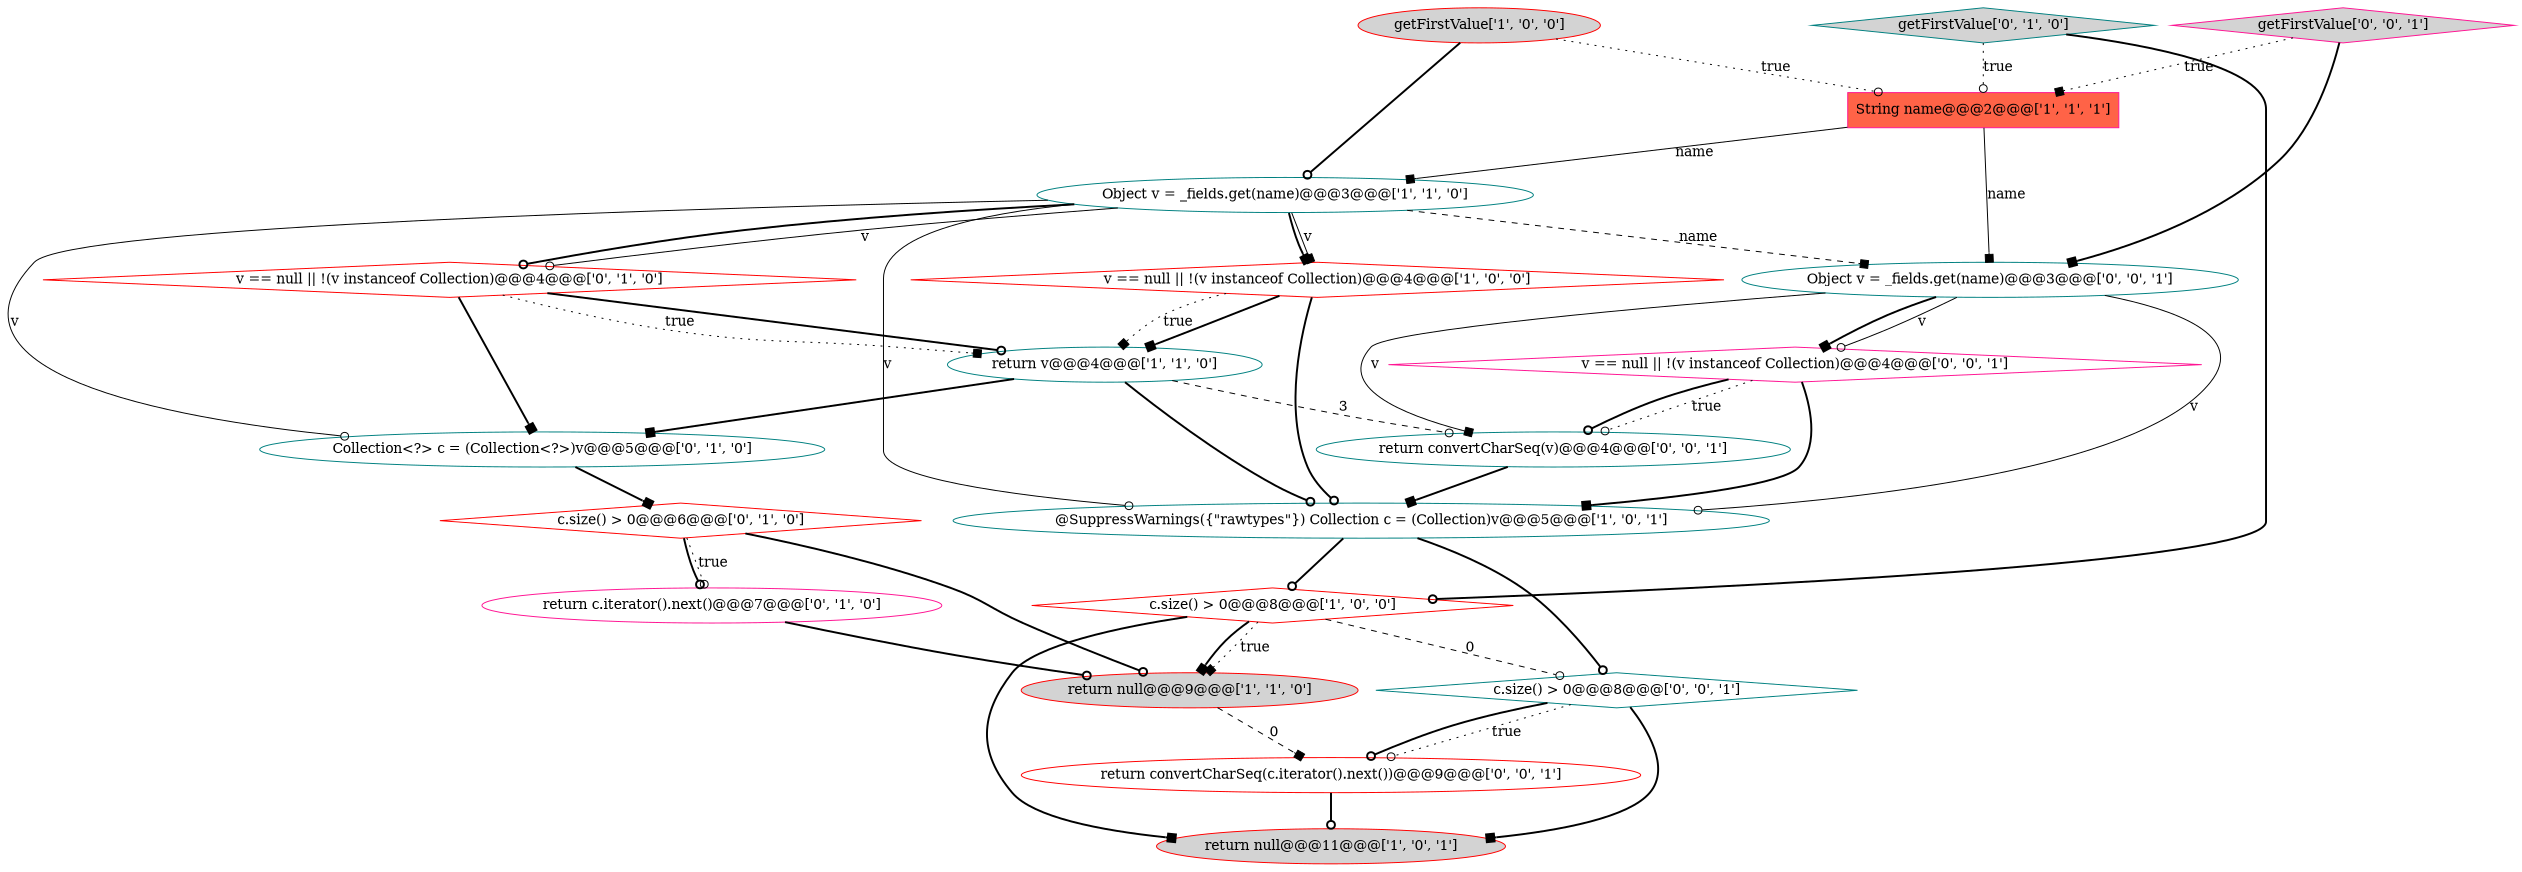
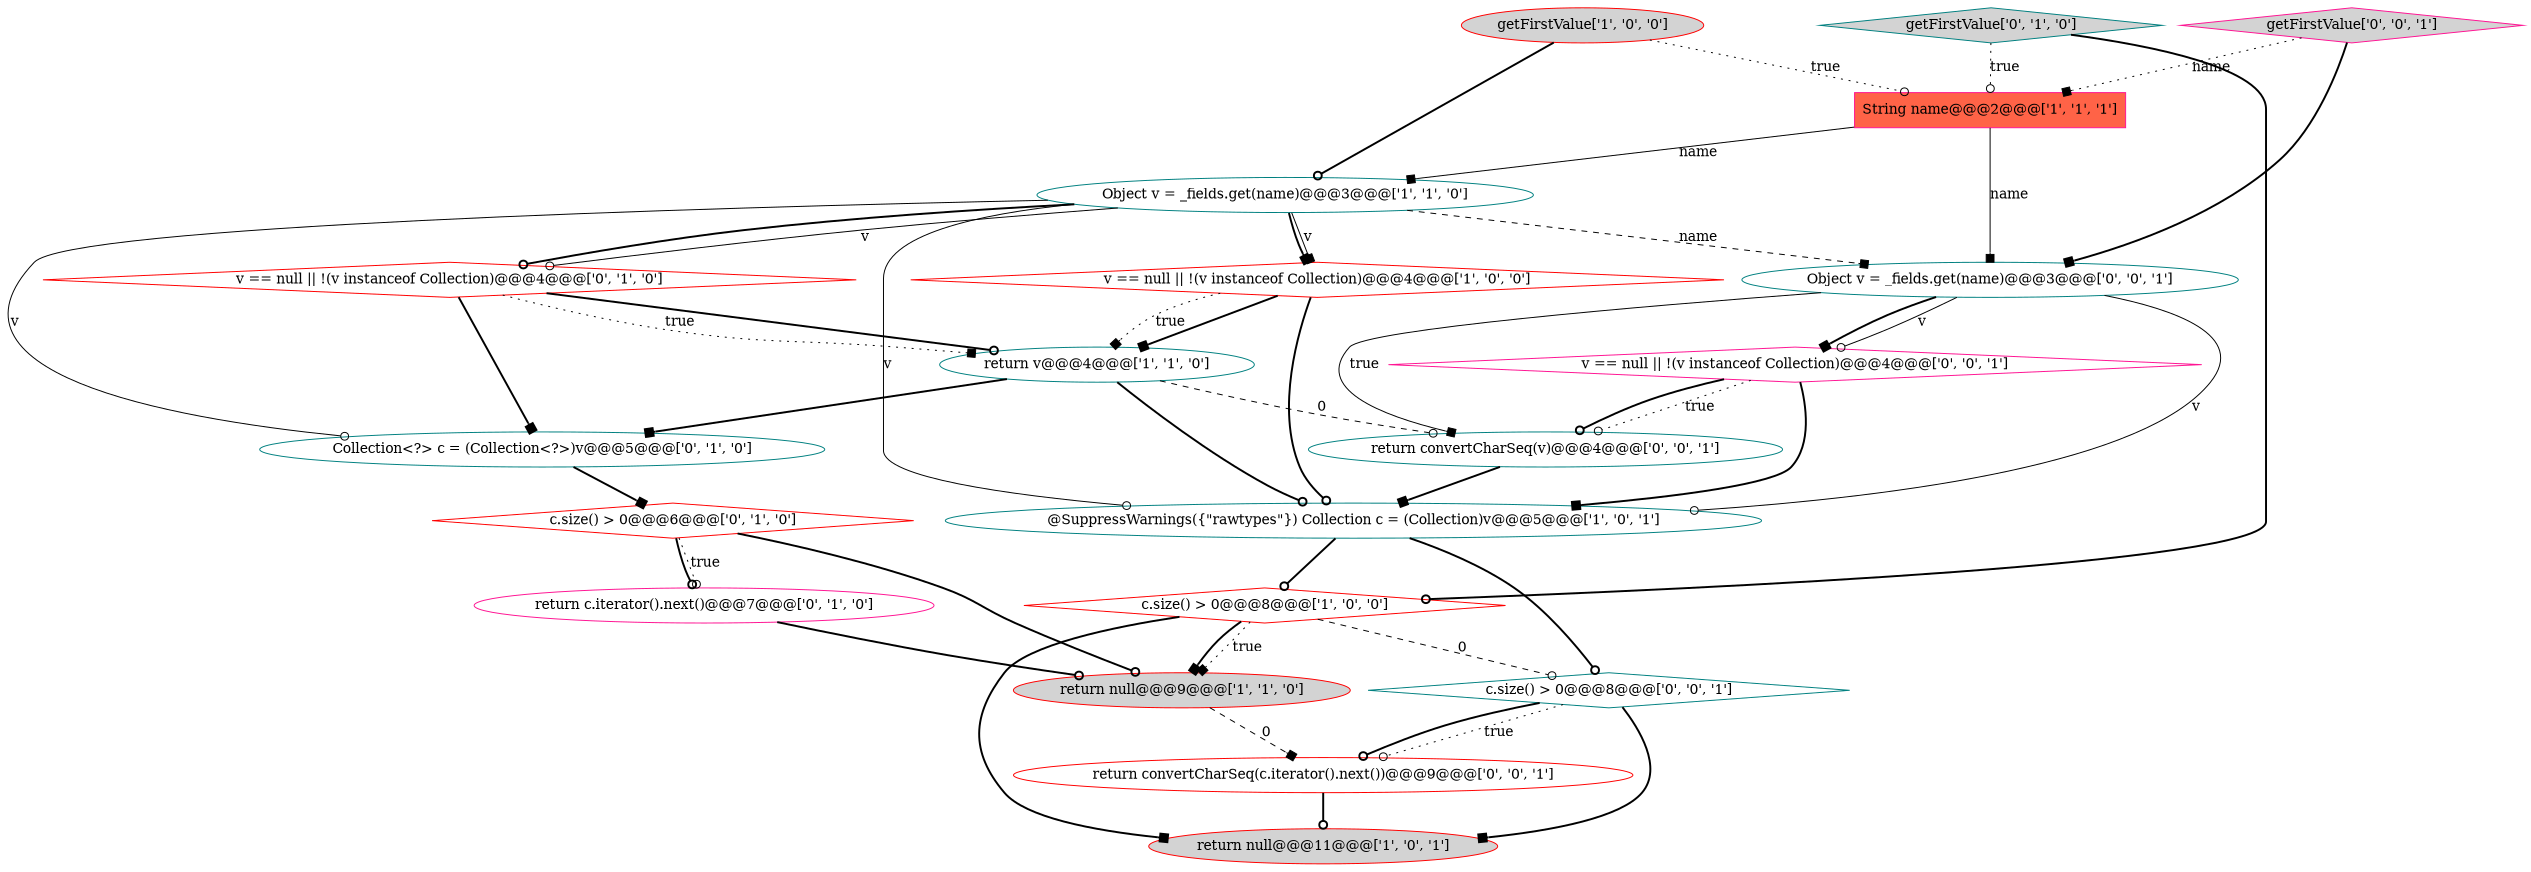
edge "getFirstValue['0', '0', '1']" -> "String name@@@2@@@['1', '1', '1']": label "true" -> "name"
edge "Object v = _fields.get(name)@@@3@@@['0', '0', '1']" -> "return convertCharSeq(v)@@@4@@@['0', '0', '1']": label "v" -> "true"
edge "return v@@@4@@@['1', '1', '0']" -> "return convertCharSeq(v)@@@4@@@['0', '0', '1']": label "3" -> "0"
